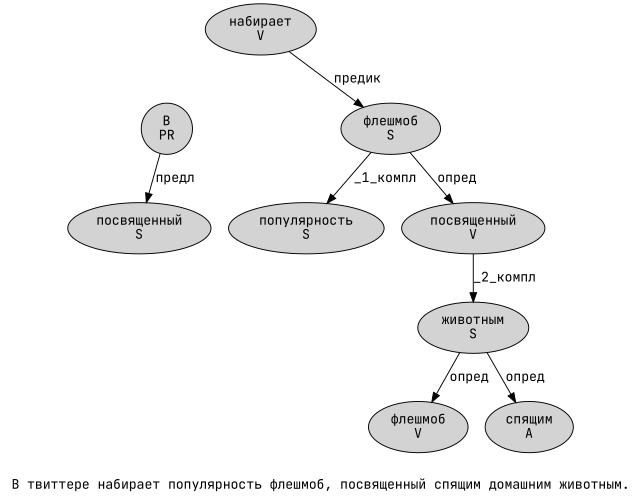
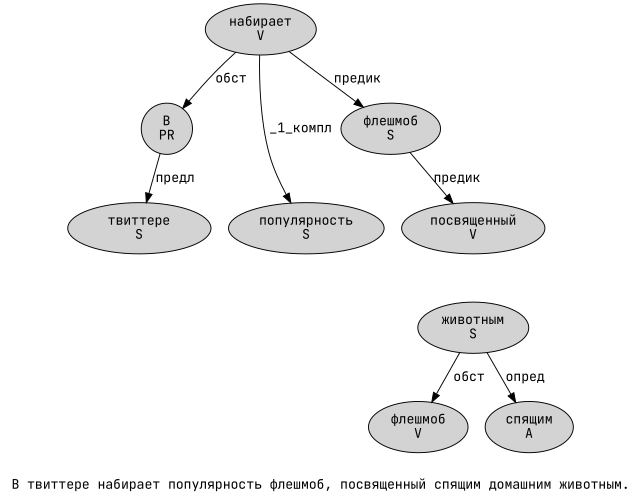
edge "набирает V" -> "В PR": added, label "обст"
edge "флешмоб S" -> "популярность S": now "набирает V" -> "популярность S"
edge "флешмоб S" -> "посвященный V": label "опред" -> "предик"
node "посвященный S": label "посвященный S" -> "твиттере S"
edge "посвященный V" -> "животным S": removed, label "_2_компл"
edge "животным S" -> "флешмоб V": label "опред" -> "обст"
